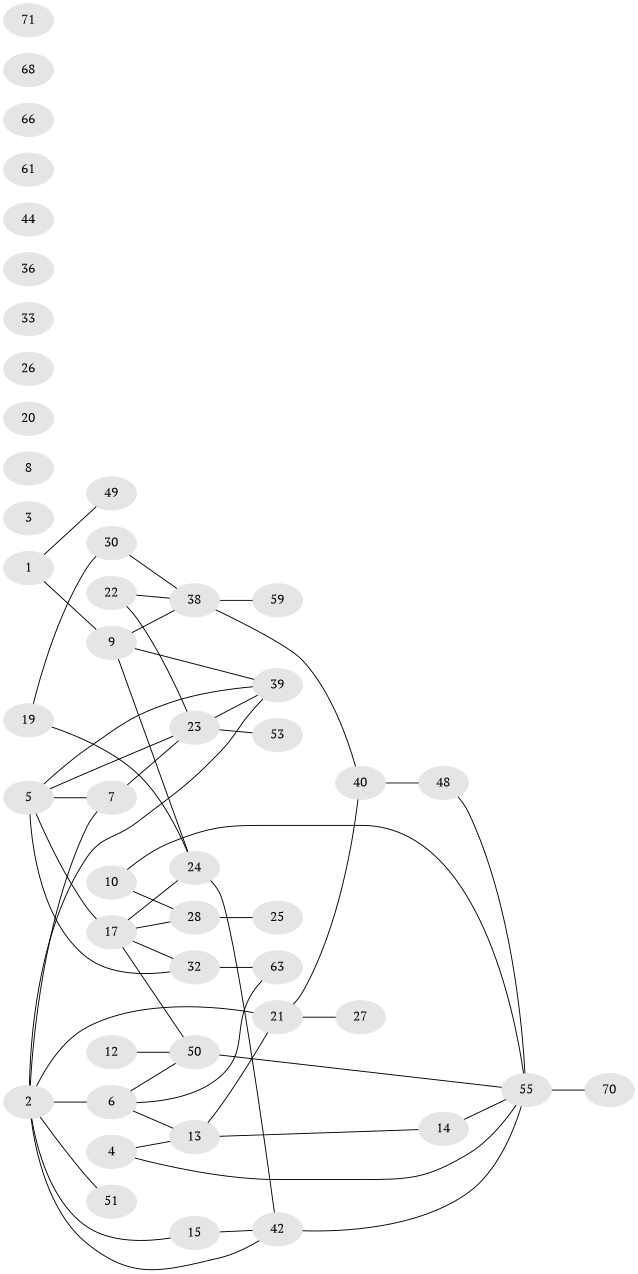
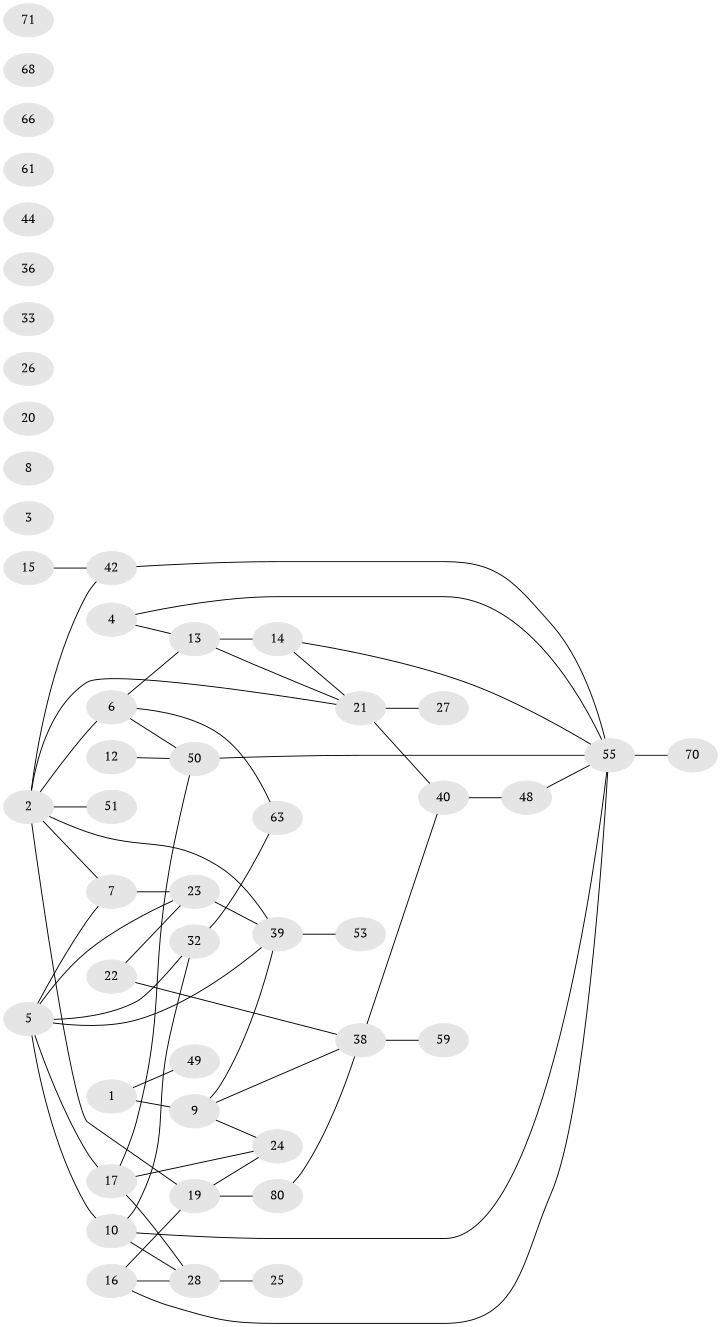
node "30": label "30" -> "80"
edge "14" -- "21": added
edge "23" -- "53": now "39" -- "53"
edge "17" -- "32": now "10" -- "32"
edge "24" -- "42": removed
edge "5" -- "10": added
edge "2" -- "15": now "2" -- "19"
node "16": added
